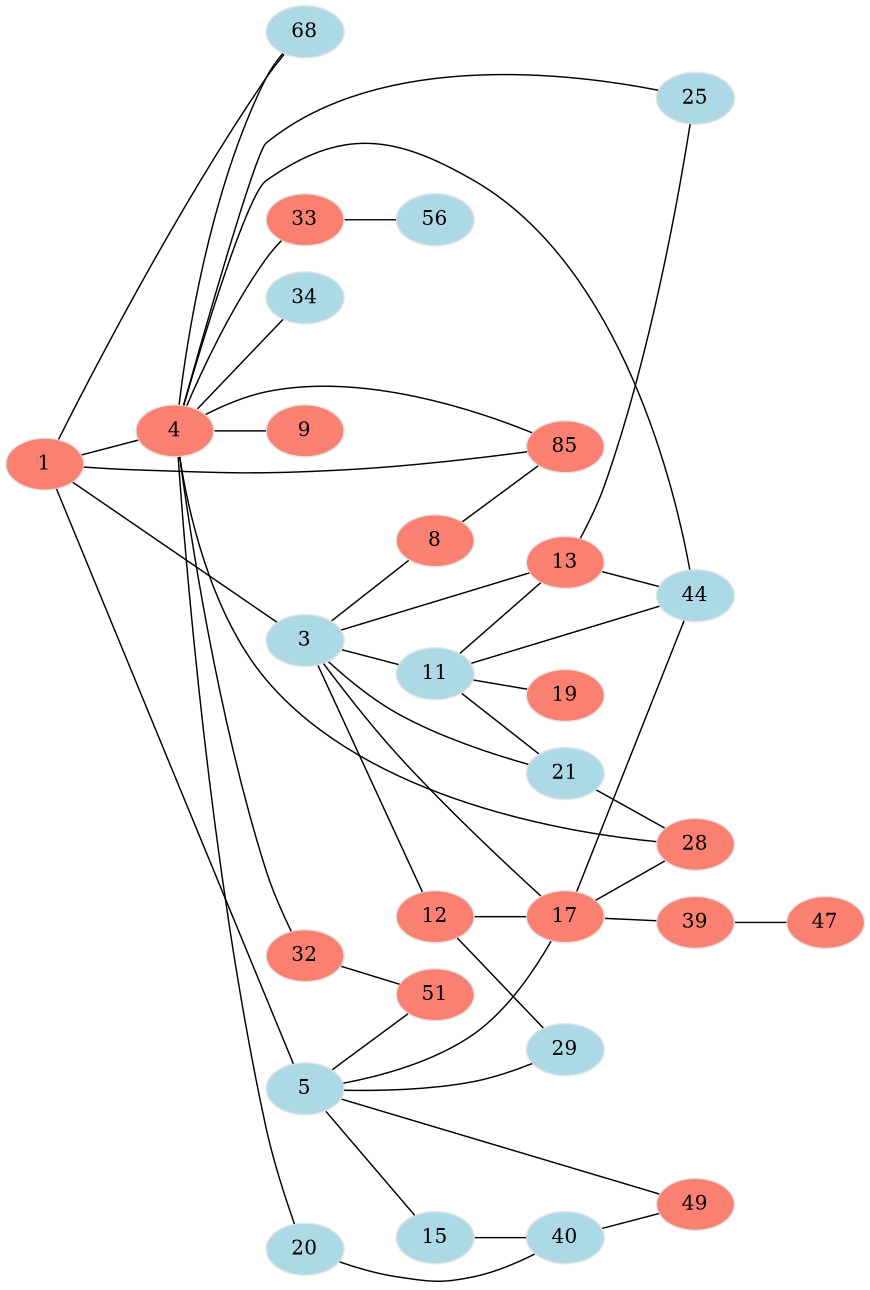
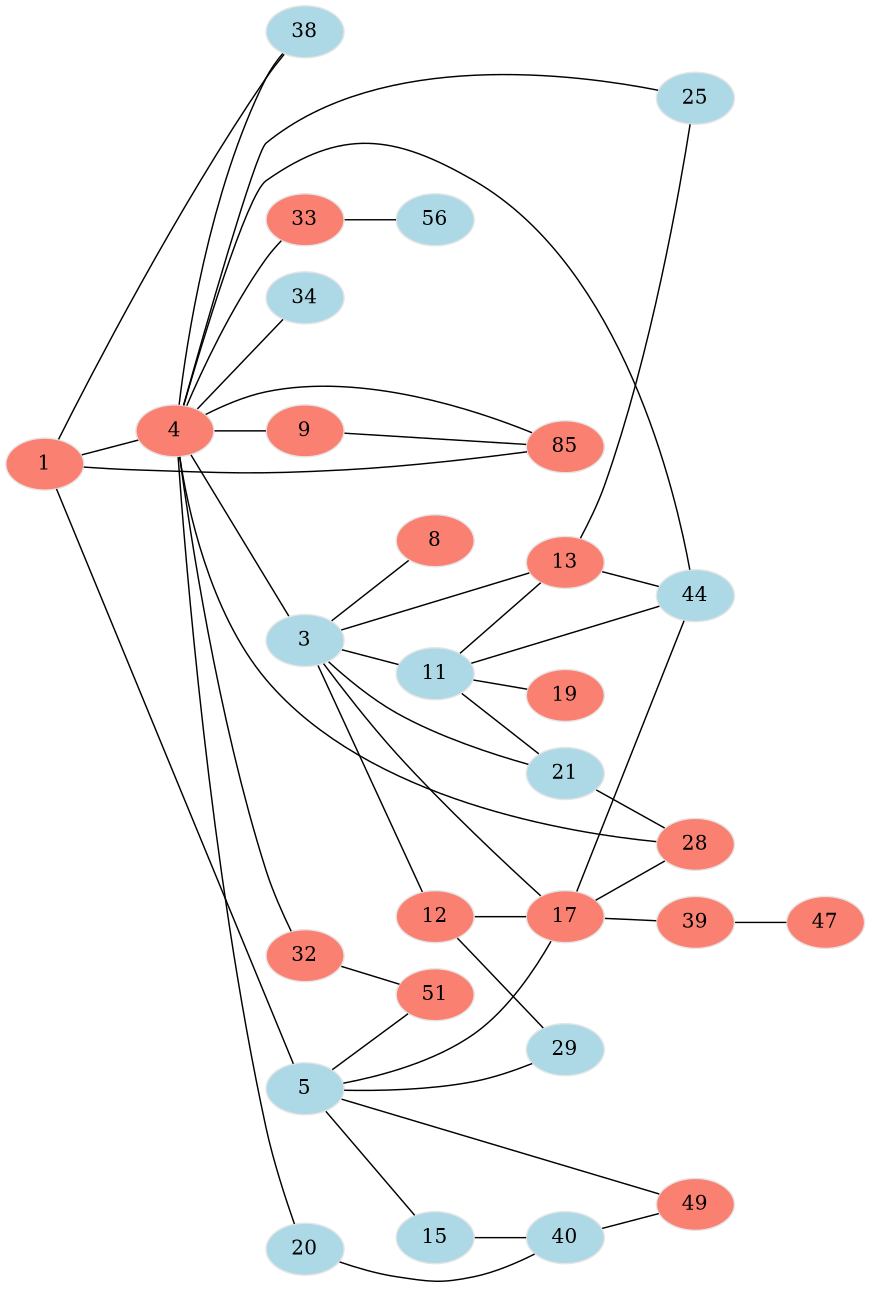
node "68": label "68" -> "38"
edge "85" -- "8": now "85" -- "9"
edge "1" -- "3": now "4" -- "3"
